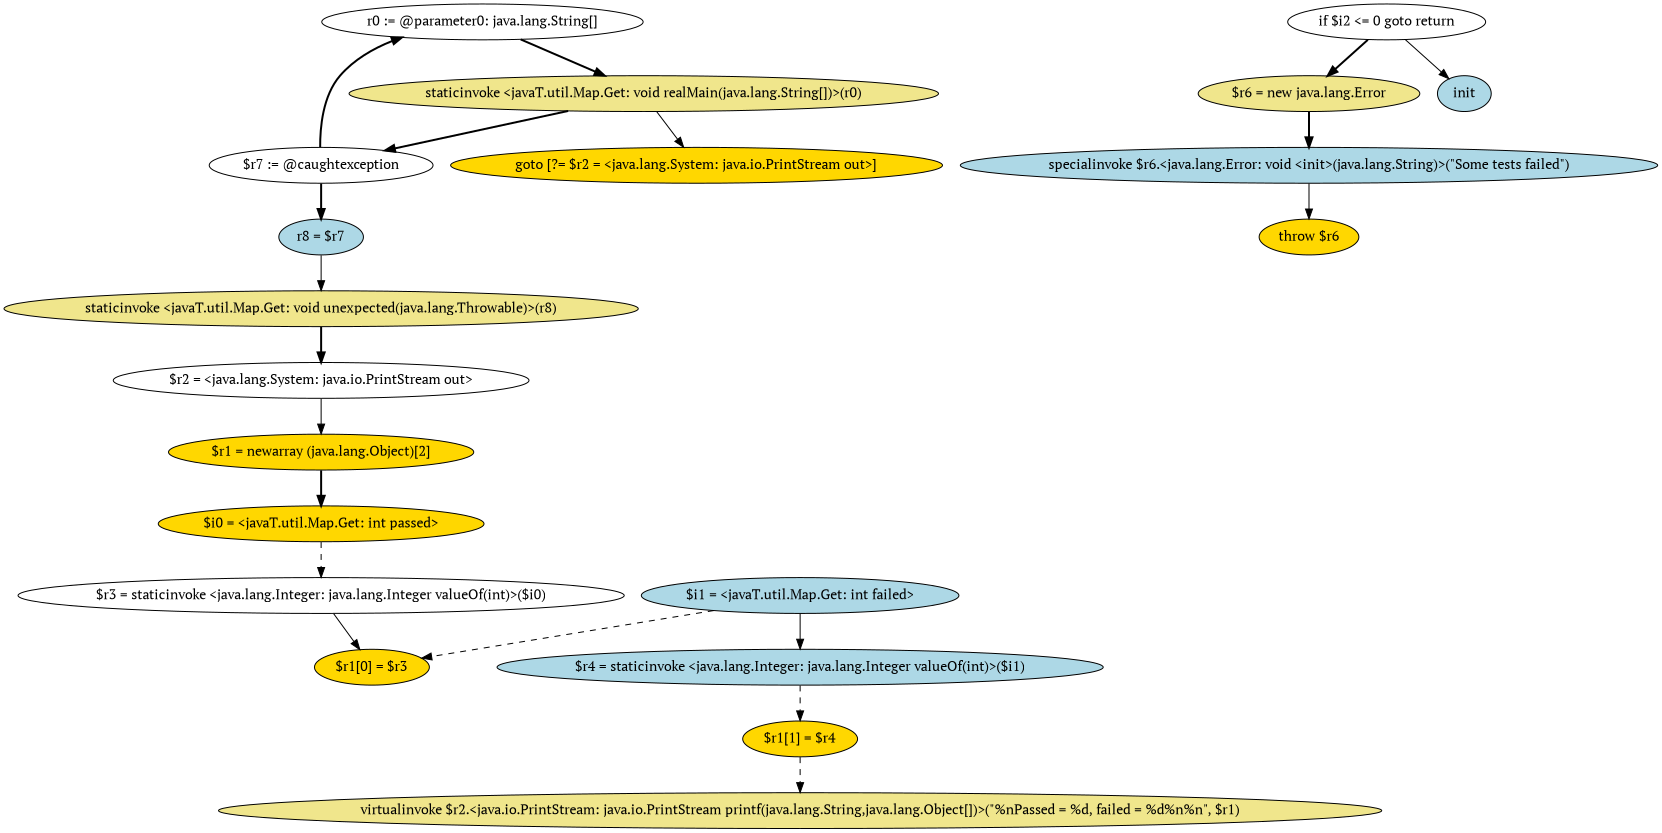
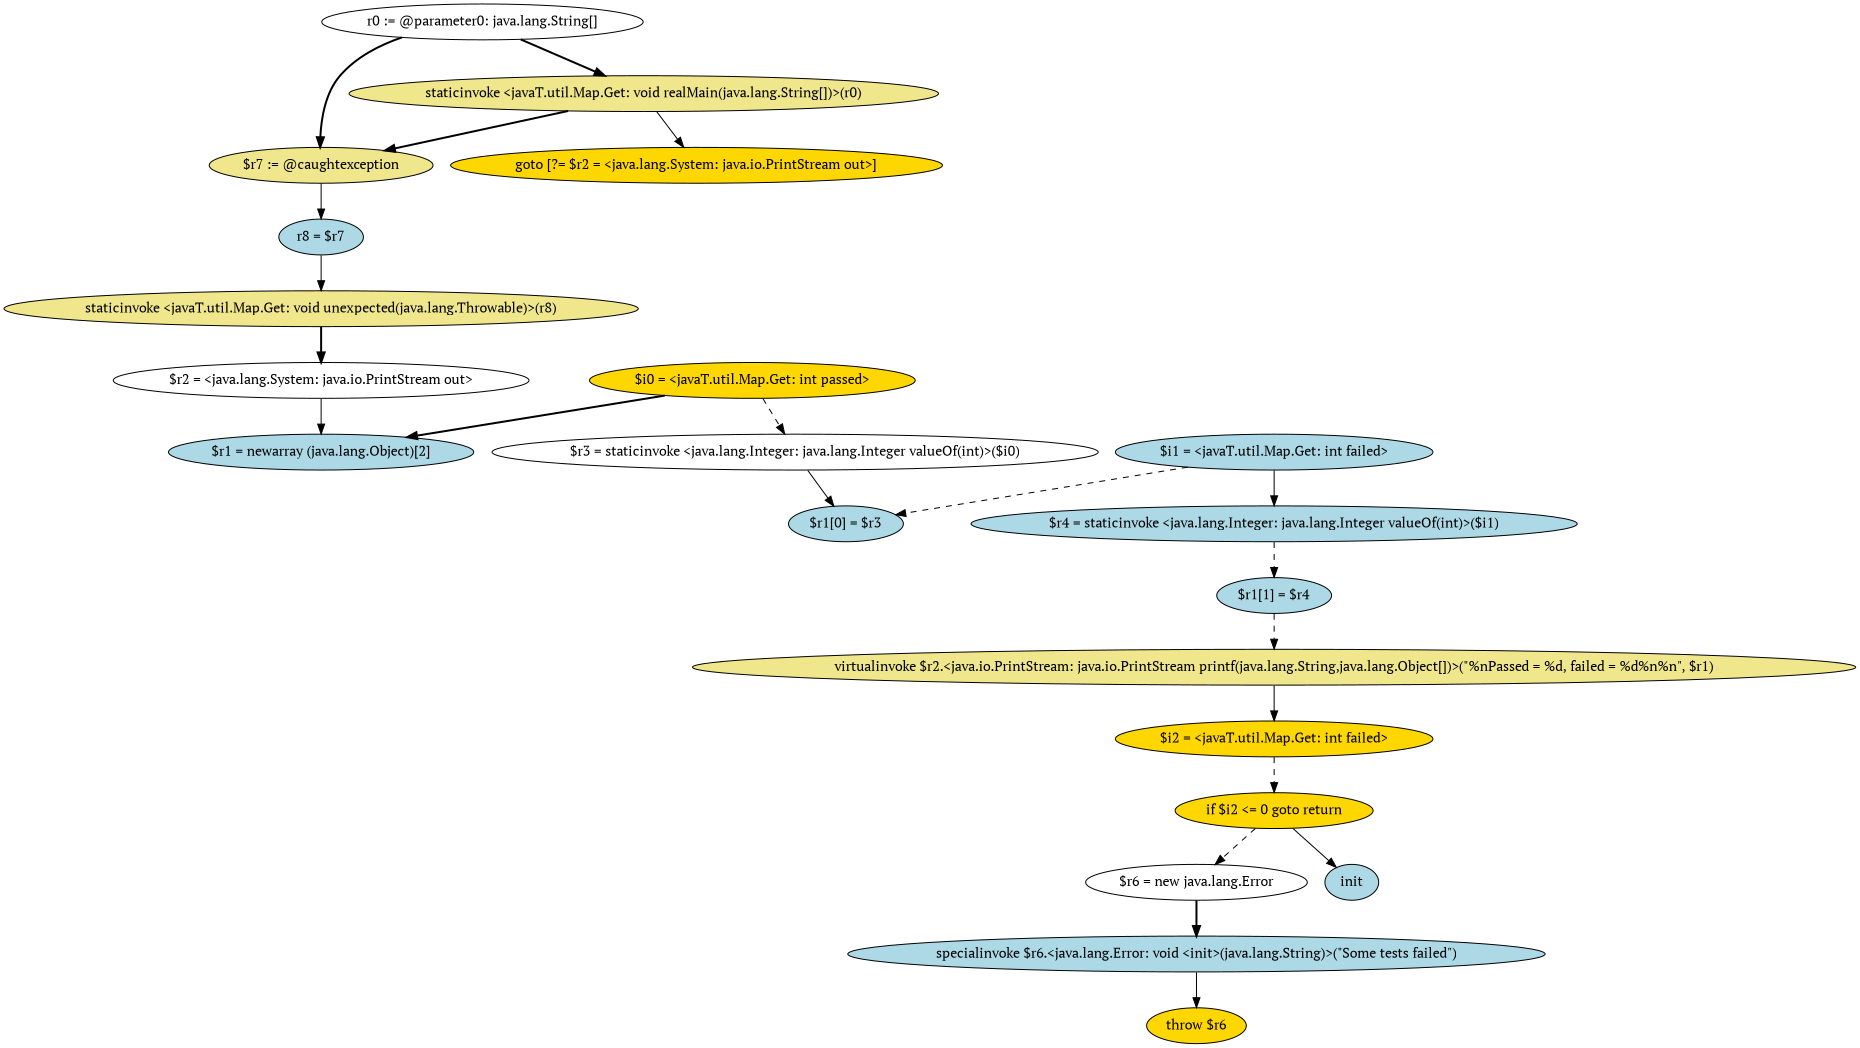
node "if $i2 <= 0 goto return": fillcolor white -> gold
edge "if $i2 <= 0 goto return" -> "$r6 = new java.lang.Error": style bold -> dashed
edge "$r7 := @caughtexception" -> "r0 := @parameter0: java.lang.String[]": reversed
node "$r6 = new java.lang.Error": fillcolor khaki -> white
node "$r7 := @caughtexception": fillcolor white -> khaki
edge "$r7 := @caughtexception" -> "r8 = $r7": style bold -> solid
node "$r1 = newarray (java.lang.Object)[2]": fillcolor gold -> lightblue
edge "$r1 = newarray (java.lang.Object)[2]" -> "$i0 = <javaT.util.Map.Get: int passed>": reversed
node "$r1[0] = $r3": fillcolor gold -> lightblue
node "$r1[1] = $r4": fillcolor gold -> lightblue
node "$i2 = <javaT.util.Map.Get: int failed>": added
